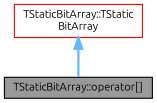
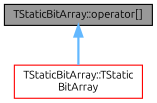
edge "TStaticBitArray::operator[]" -> "TStaticBitArray::TStatic BitArray": reversed
